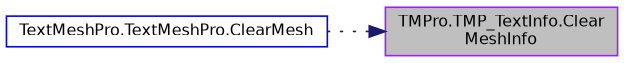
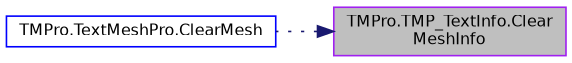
node "TextMeshPro.TextMeshPro.ClearMesh": label "TextMeshPro.TextMeshPro.ClearMesh" -> "TMPro.TextMeshPro.ClearMesh"
